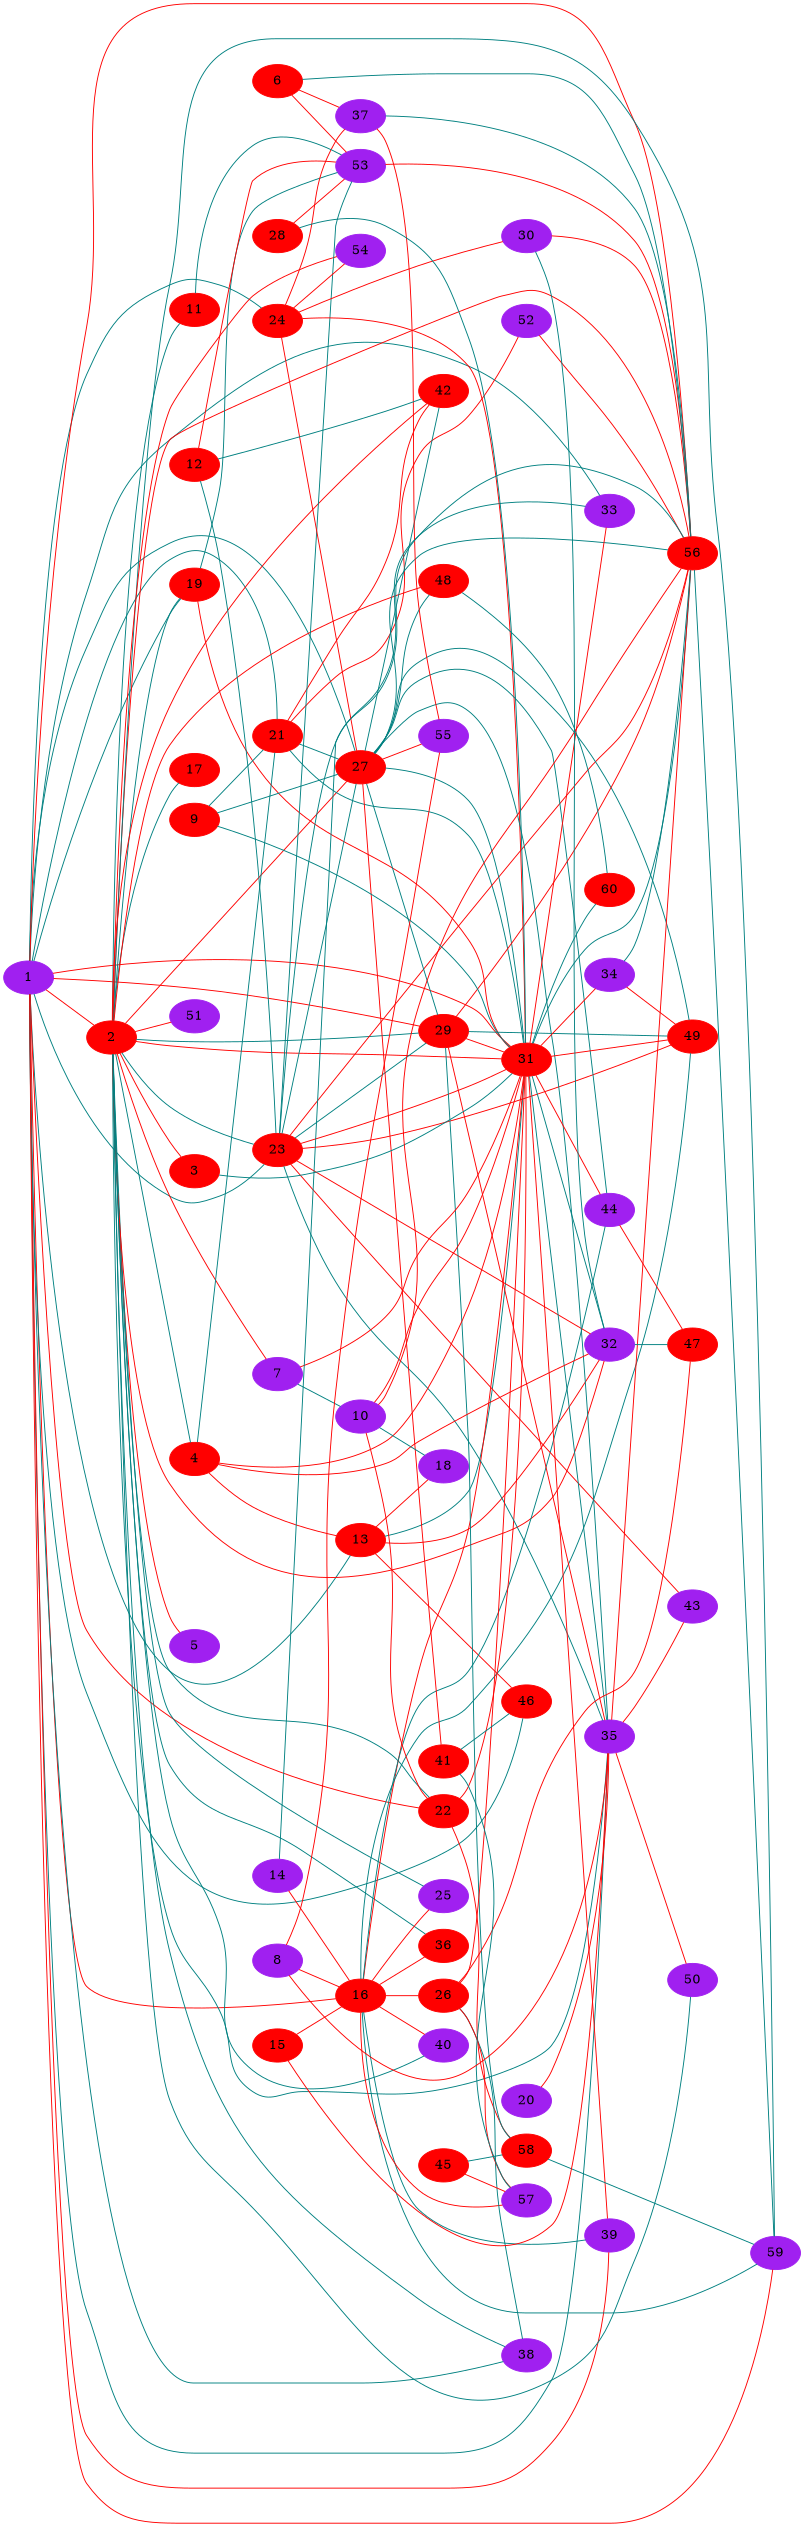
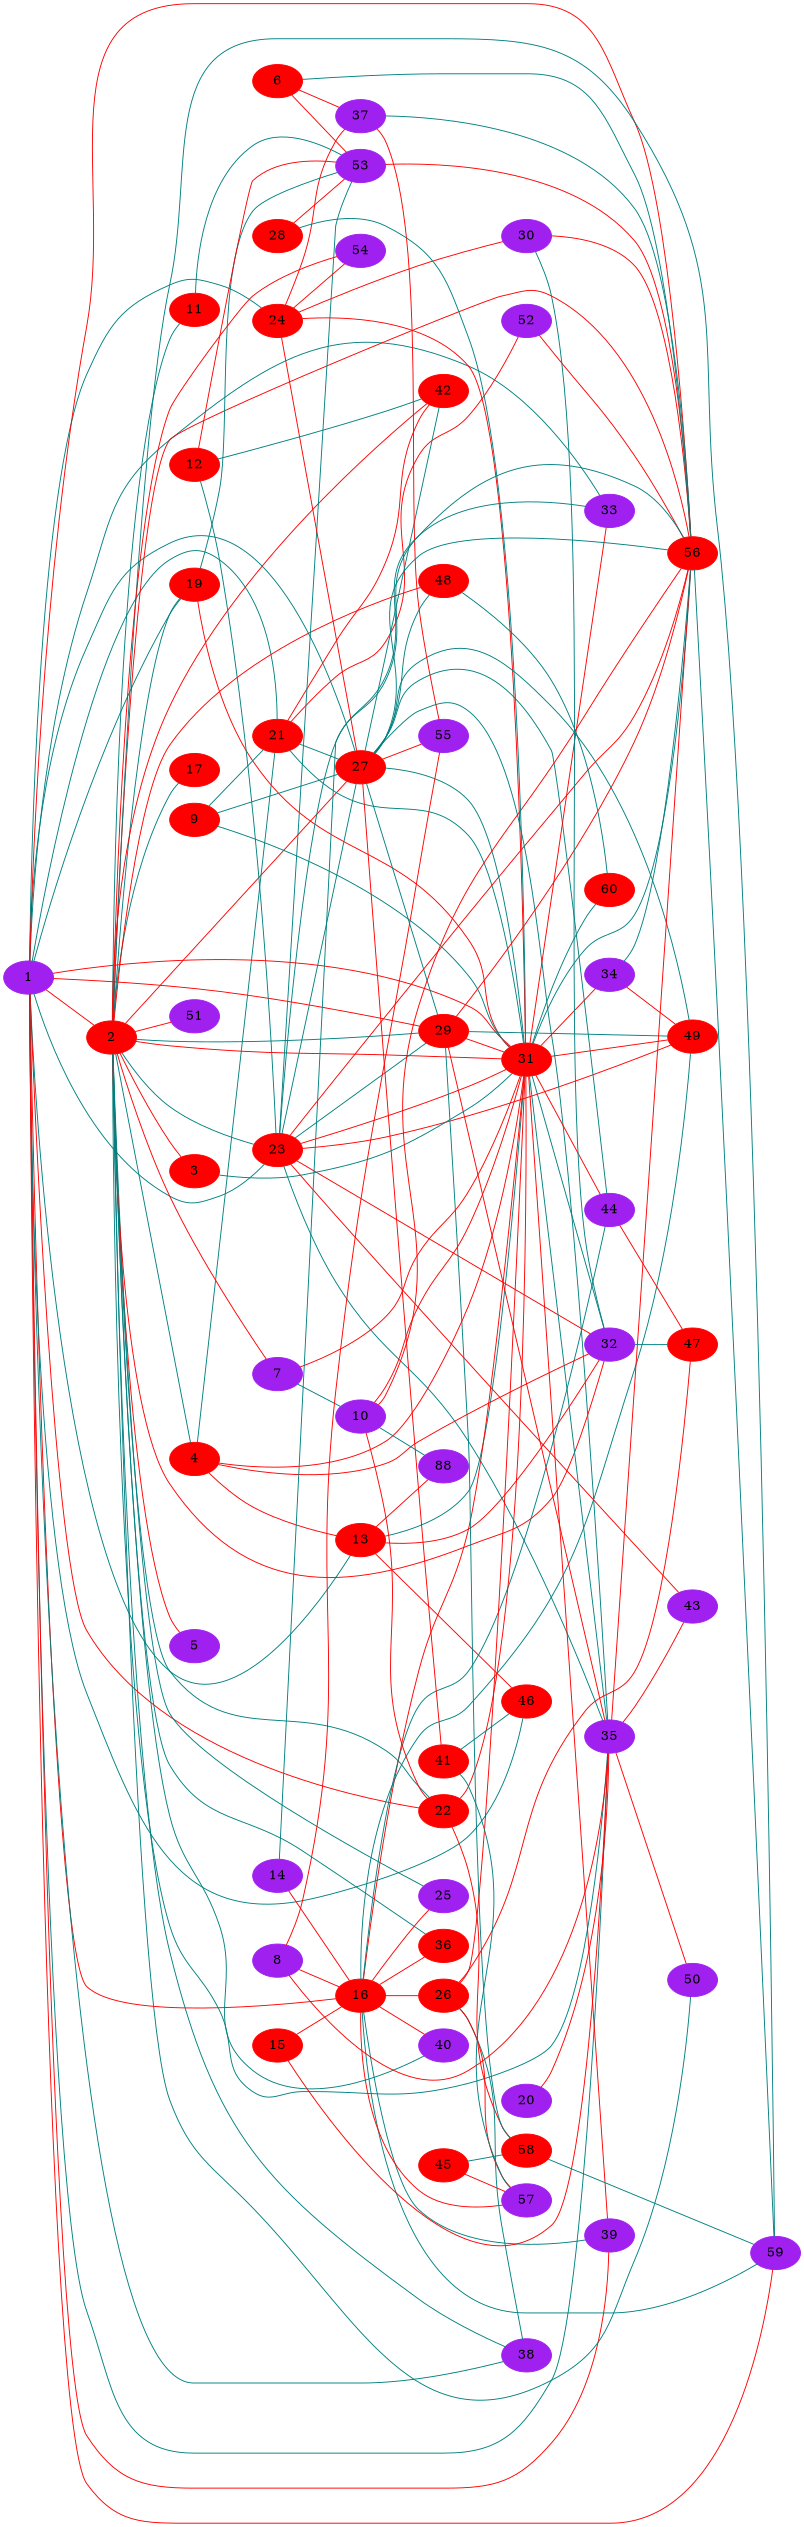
node "18": label "18" -> "88"
